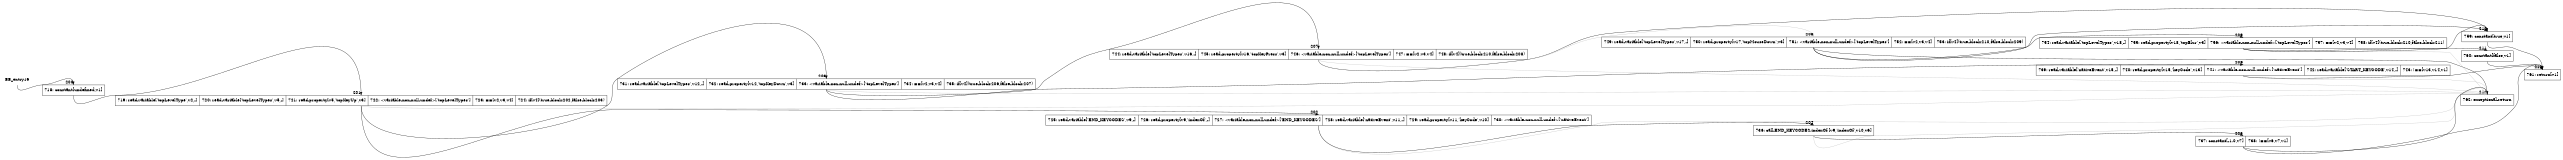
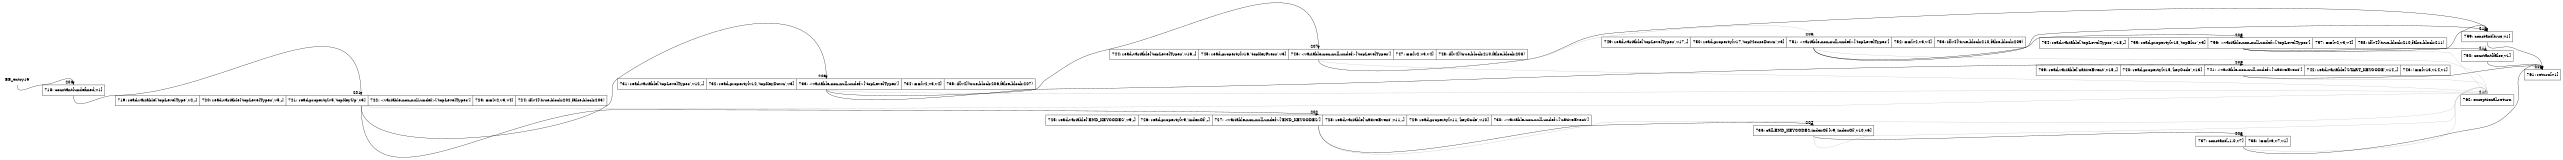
edge "749: read-variable['topLevelTypes',v17,-]" -> "762: exceptional-return": color black -> gray
edge "737: constant[-1.0,v7]" -> "762: exceptional-return": color black -> gray
